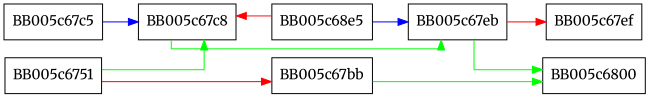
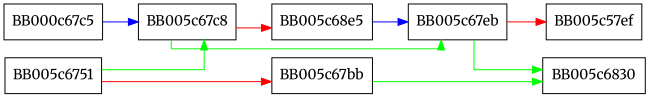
edge "BB005c68e5" -> "BB005c67c8": reversed
node "BB005c67c5": label "BB005c67c5" -> "BB000c67c5"
node "BB005c67ef": label "BB005c67ef" -> "BB005c57ef"
node "BB005c6800": label "BB005c6800" -> "BB005c6830"
